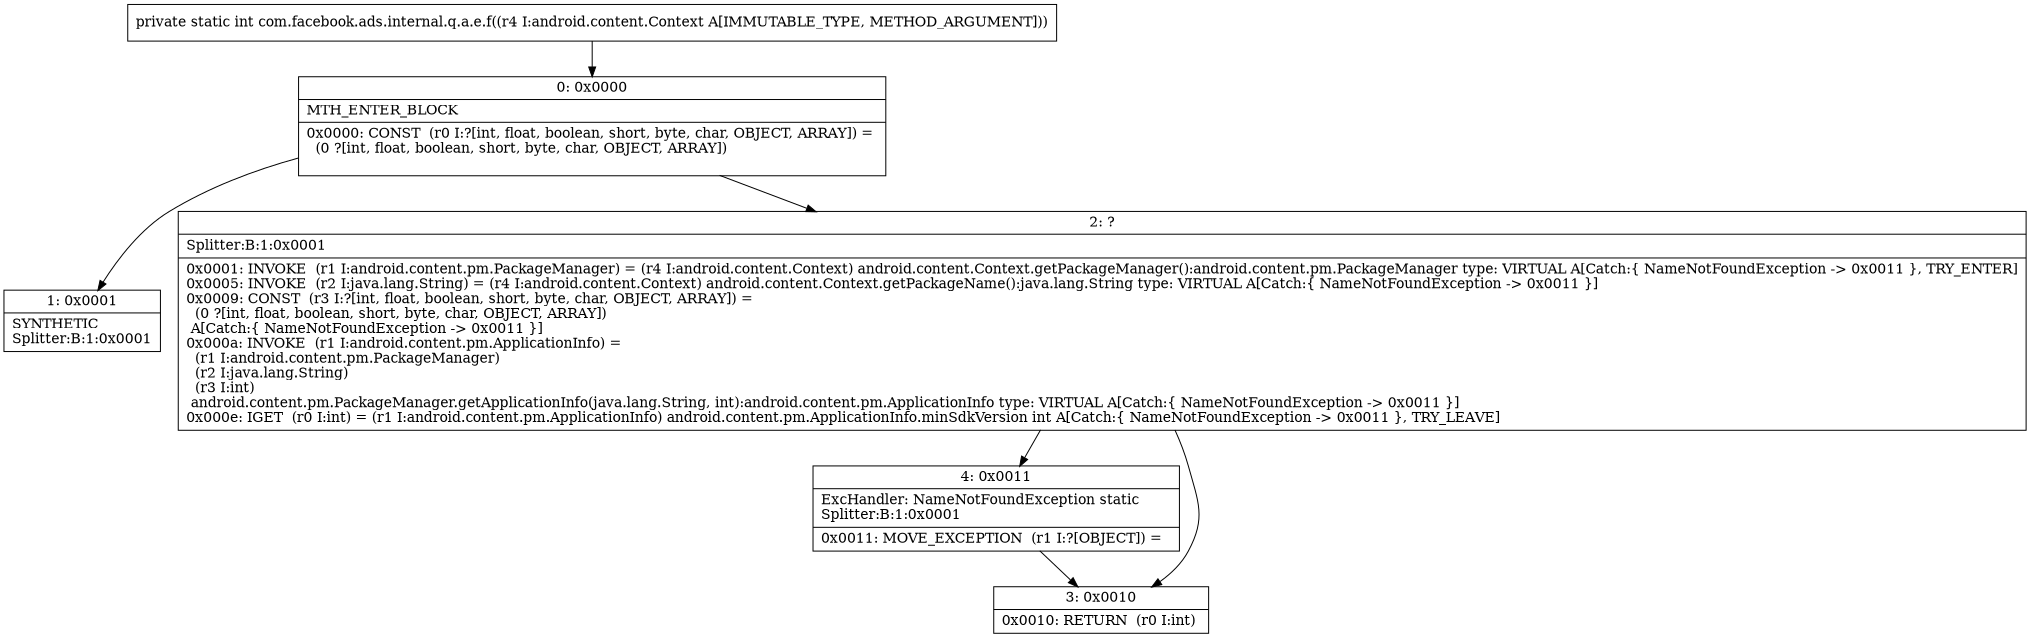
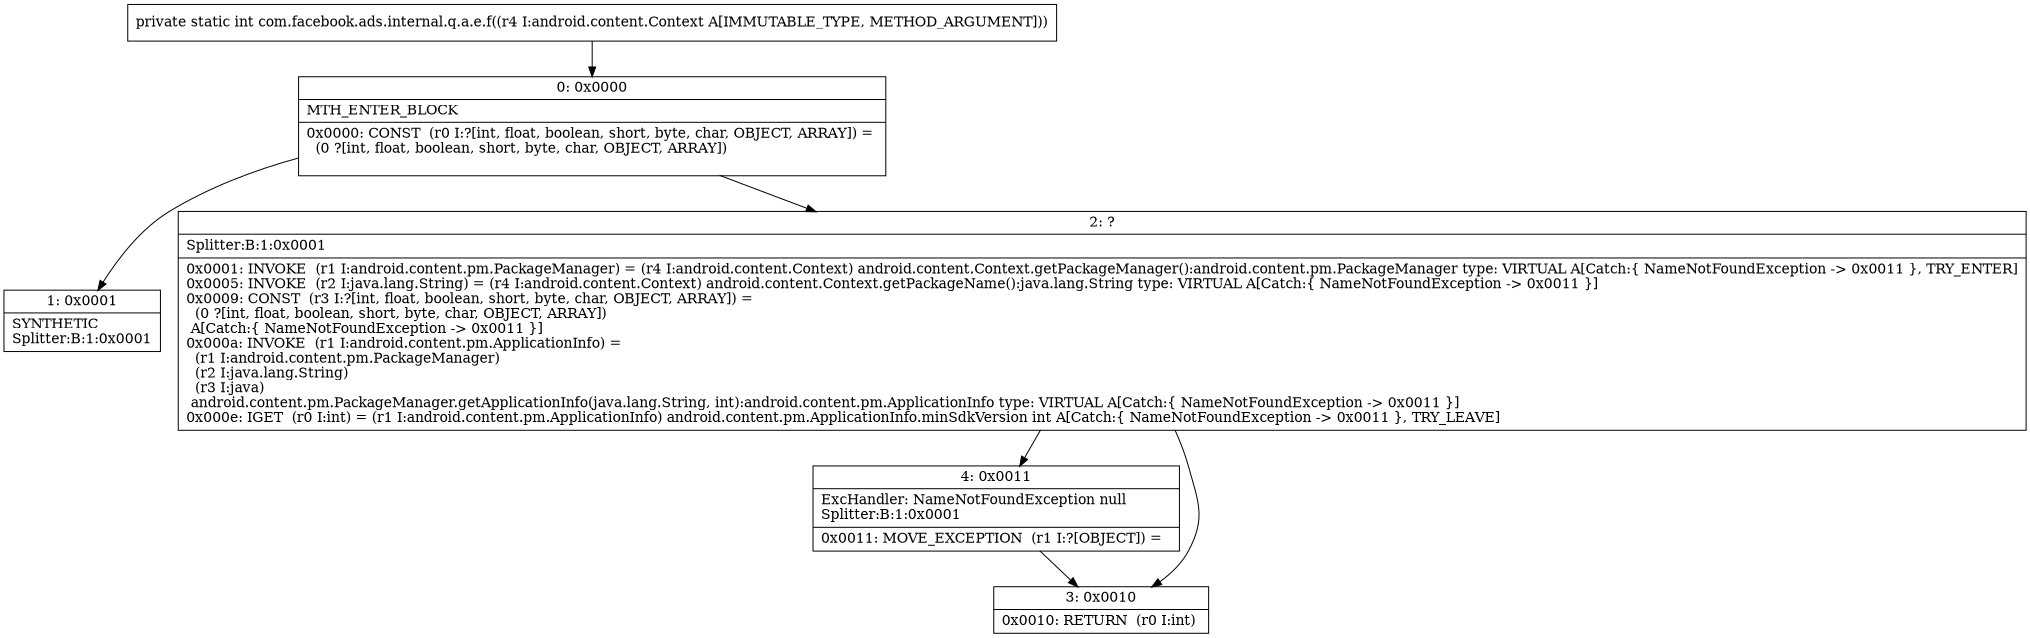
node "2: ?": text "(r3 I:int)" -> "(r3 I:java)"
node "4: 0x0011": text "ExcHandler: NameNotFoundException static" -> "ExcHandler: NameNotFoundException null"
